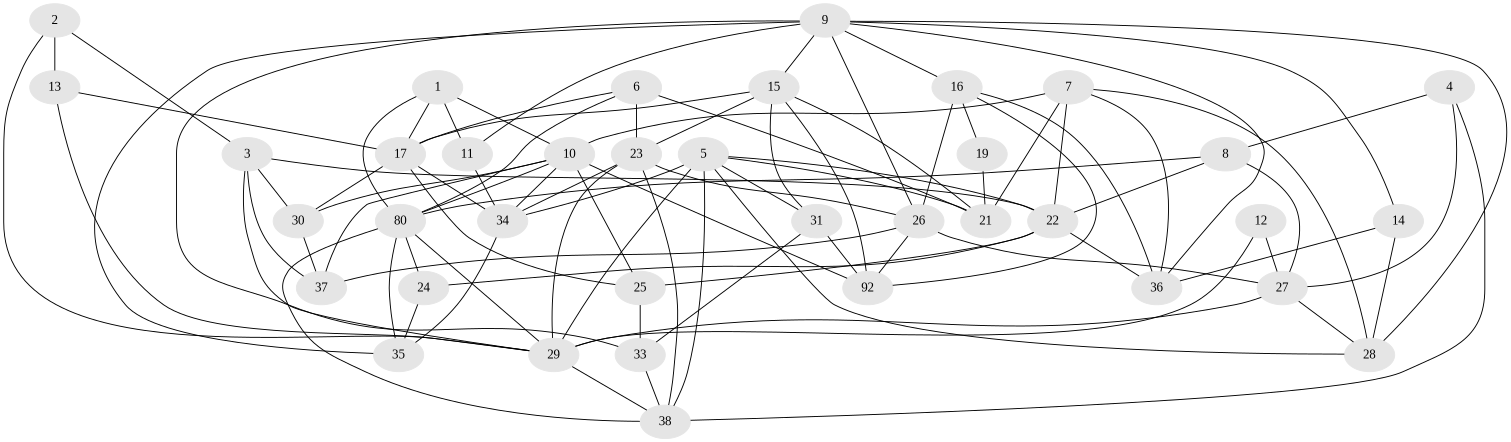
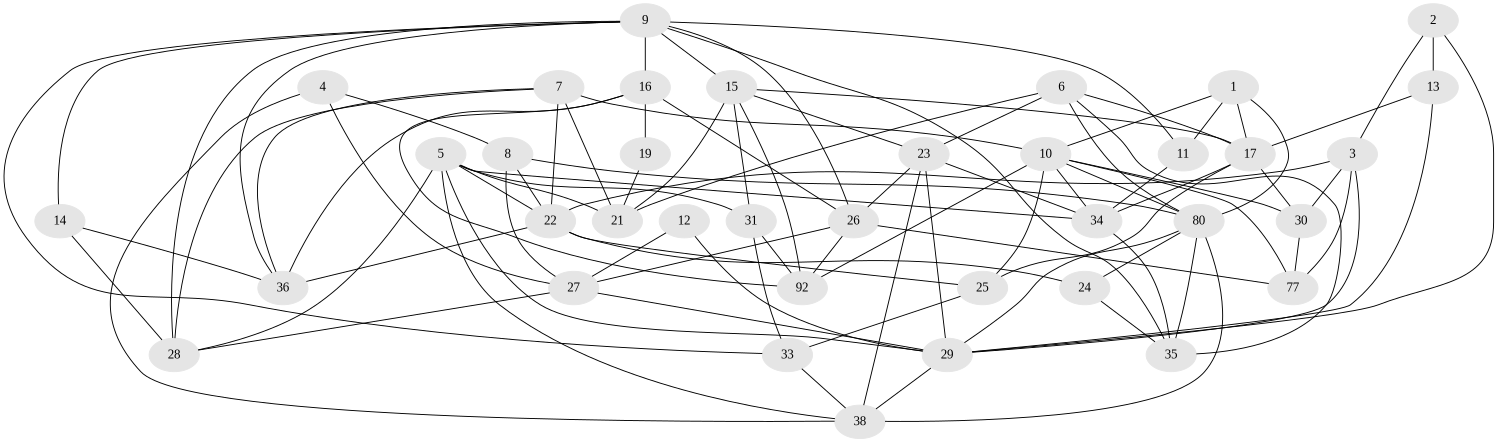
edge "6" -- "35": added
node "37": label "37" -> "77"
